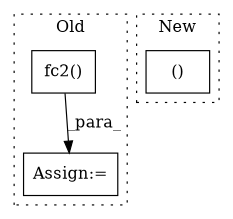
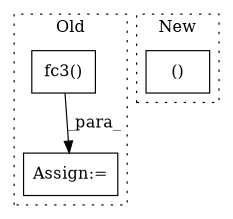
node "fc2()": label "fc2()" -> "fc3()"
